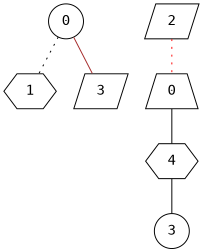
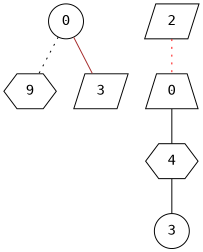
node "1": label "1" -> "9"
